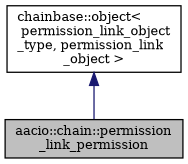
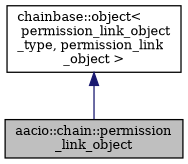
node "aacio::chain::permission _link_permission": label "aacio::chain::permission _link_permission" -> "aacio::chain::permission _link_object"
